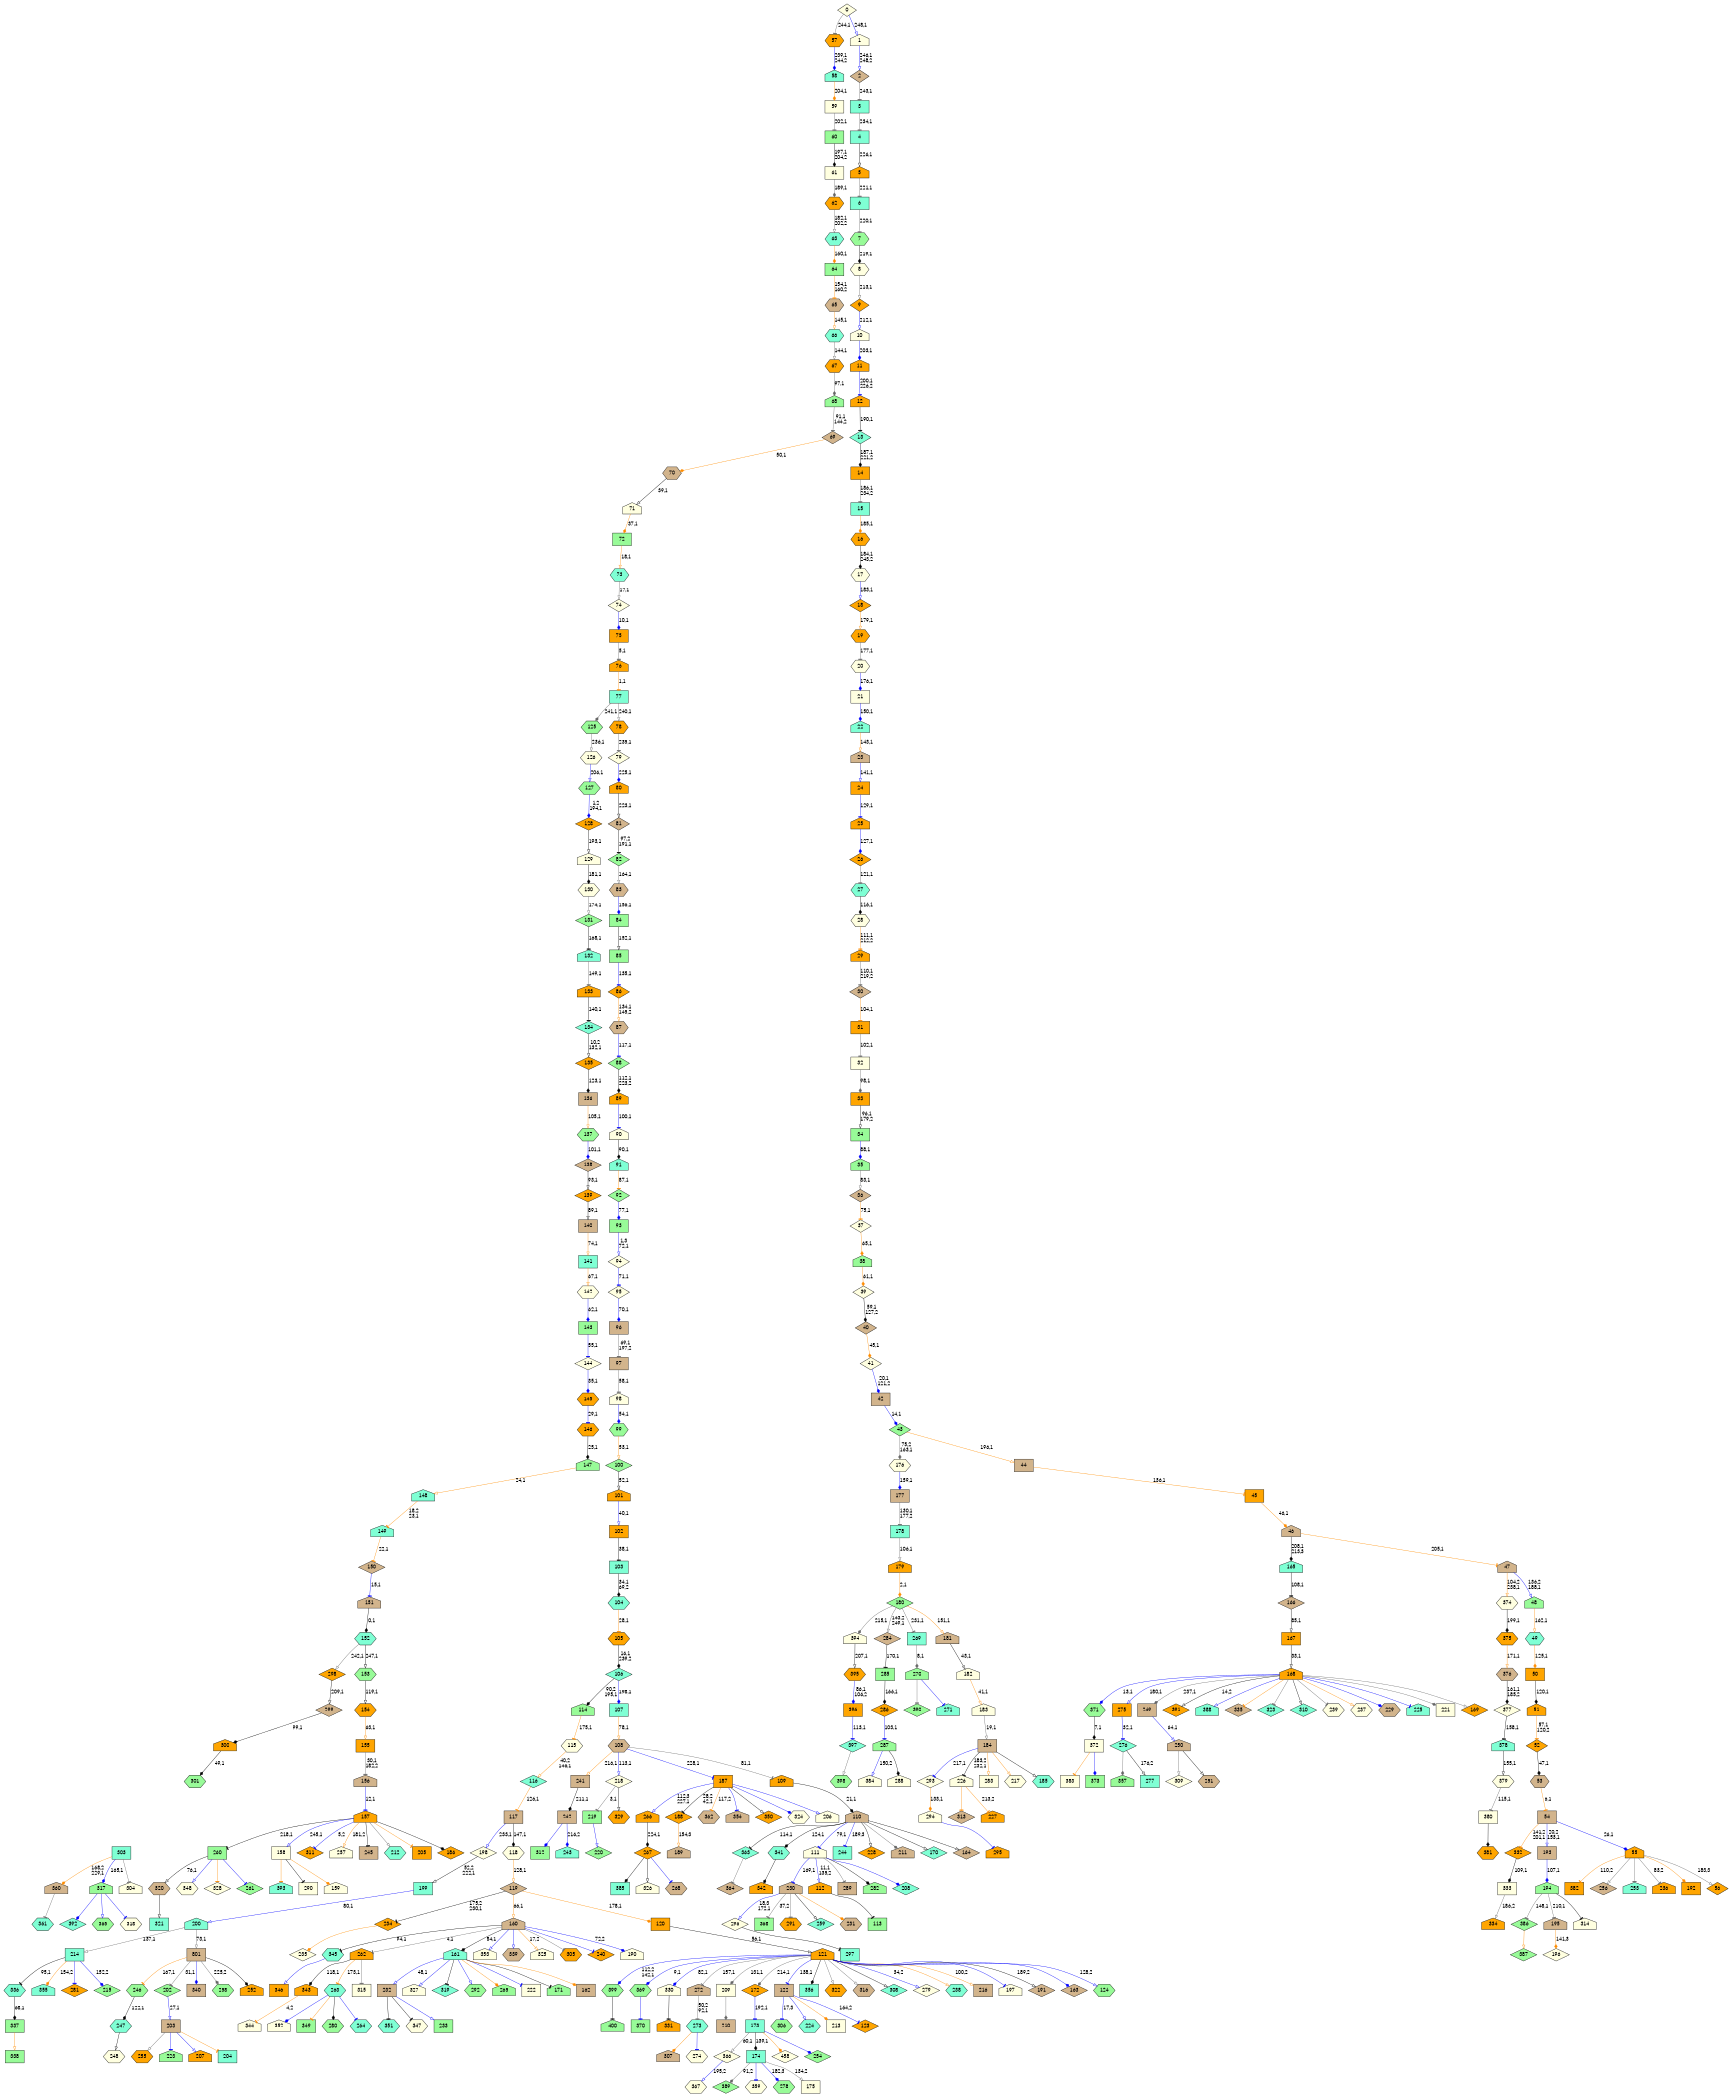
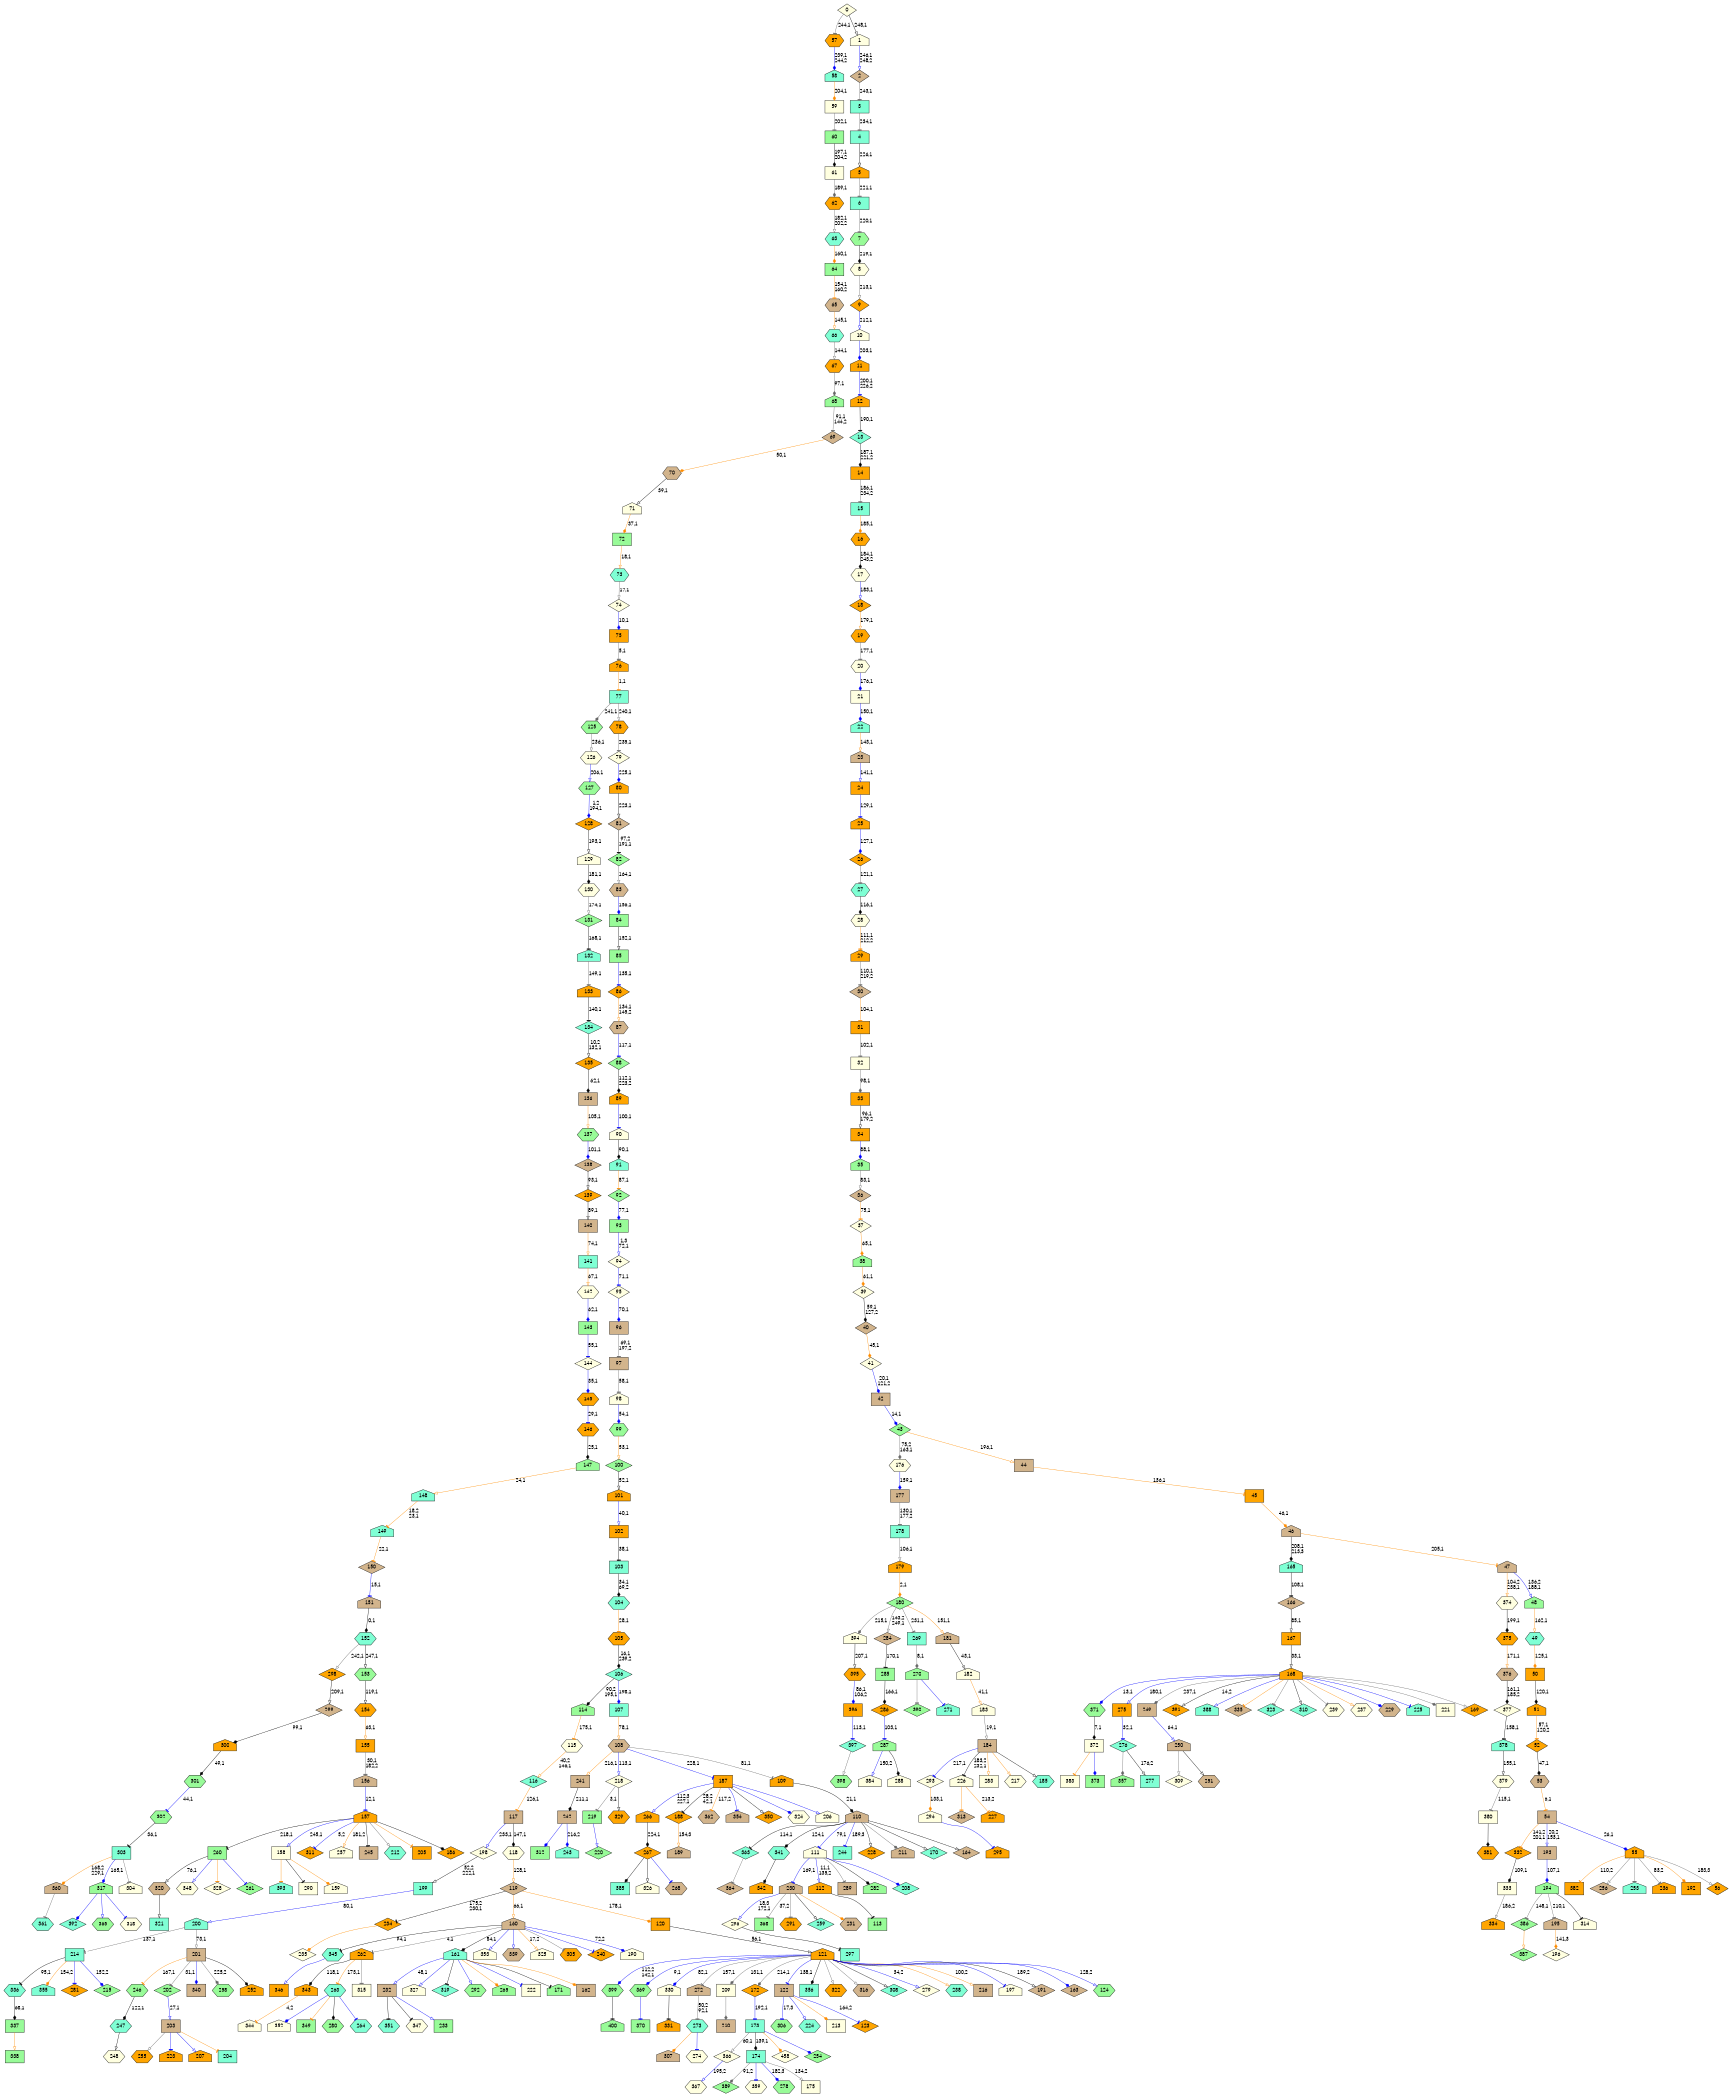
edge "0" -> "1": color blue -> black
edge "135" -> "136": label "123,1" -> "62,1"
node "34": fillcolor palegreen -> orange
node "302": added
edge "200" -> "214": arrowhead onormal -> tee
node "801": label "801" -> "201"
node "223": fillcolor palegreen -> orange
